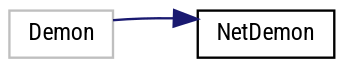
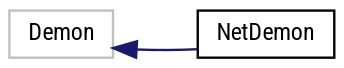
edge "Demon" -> "NetDemon": reversed
